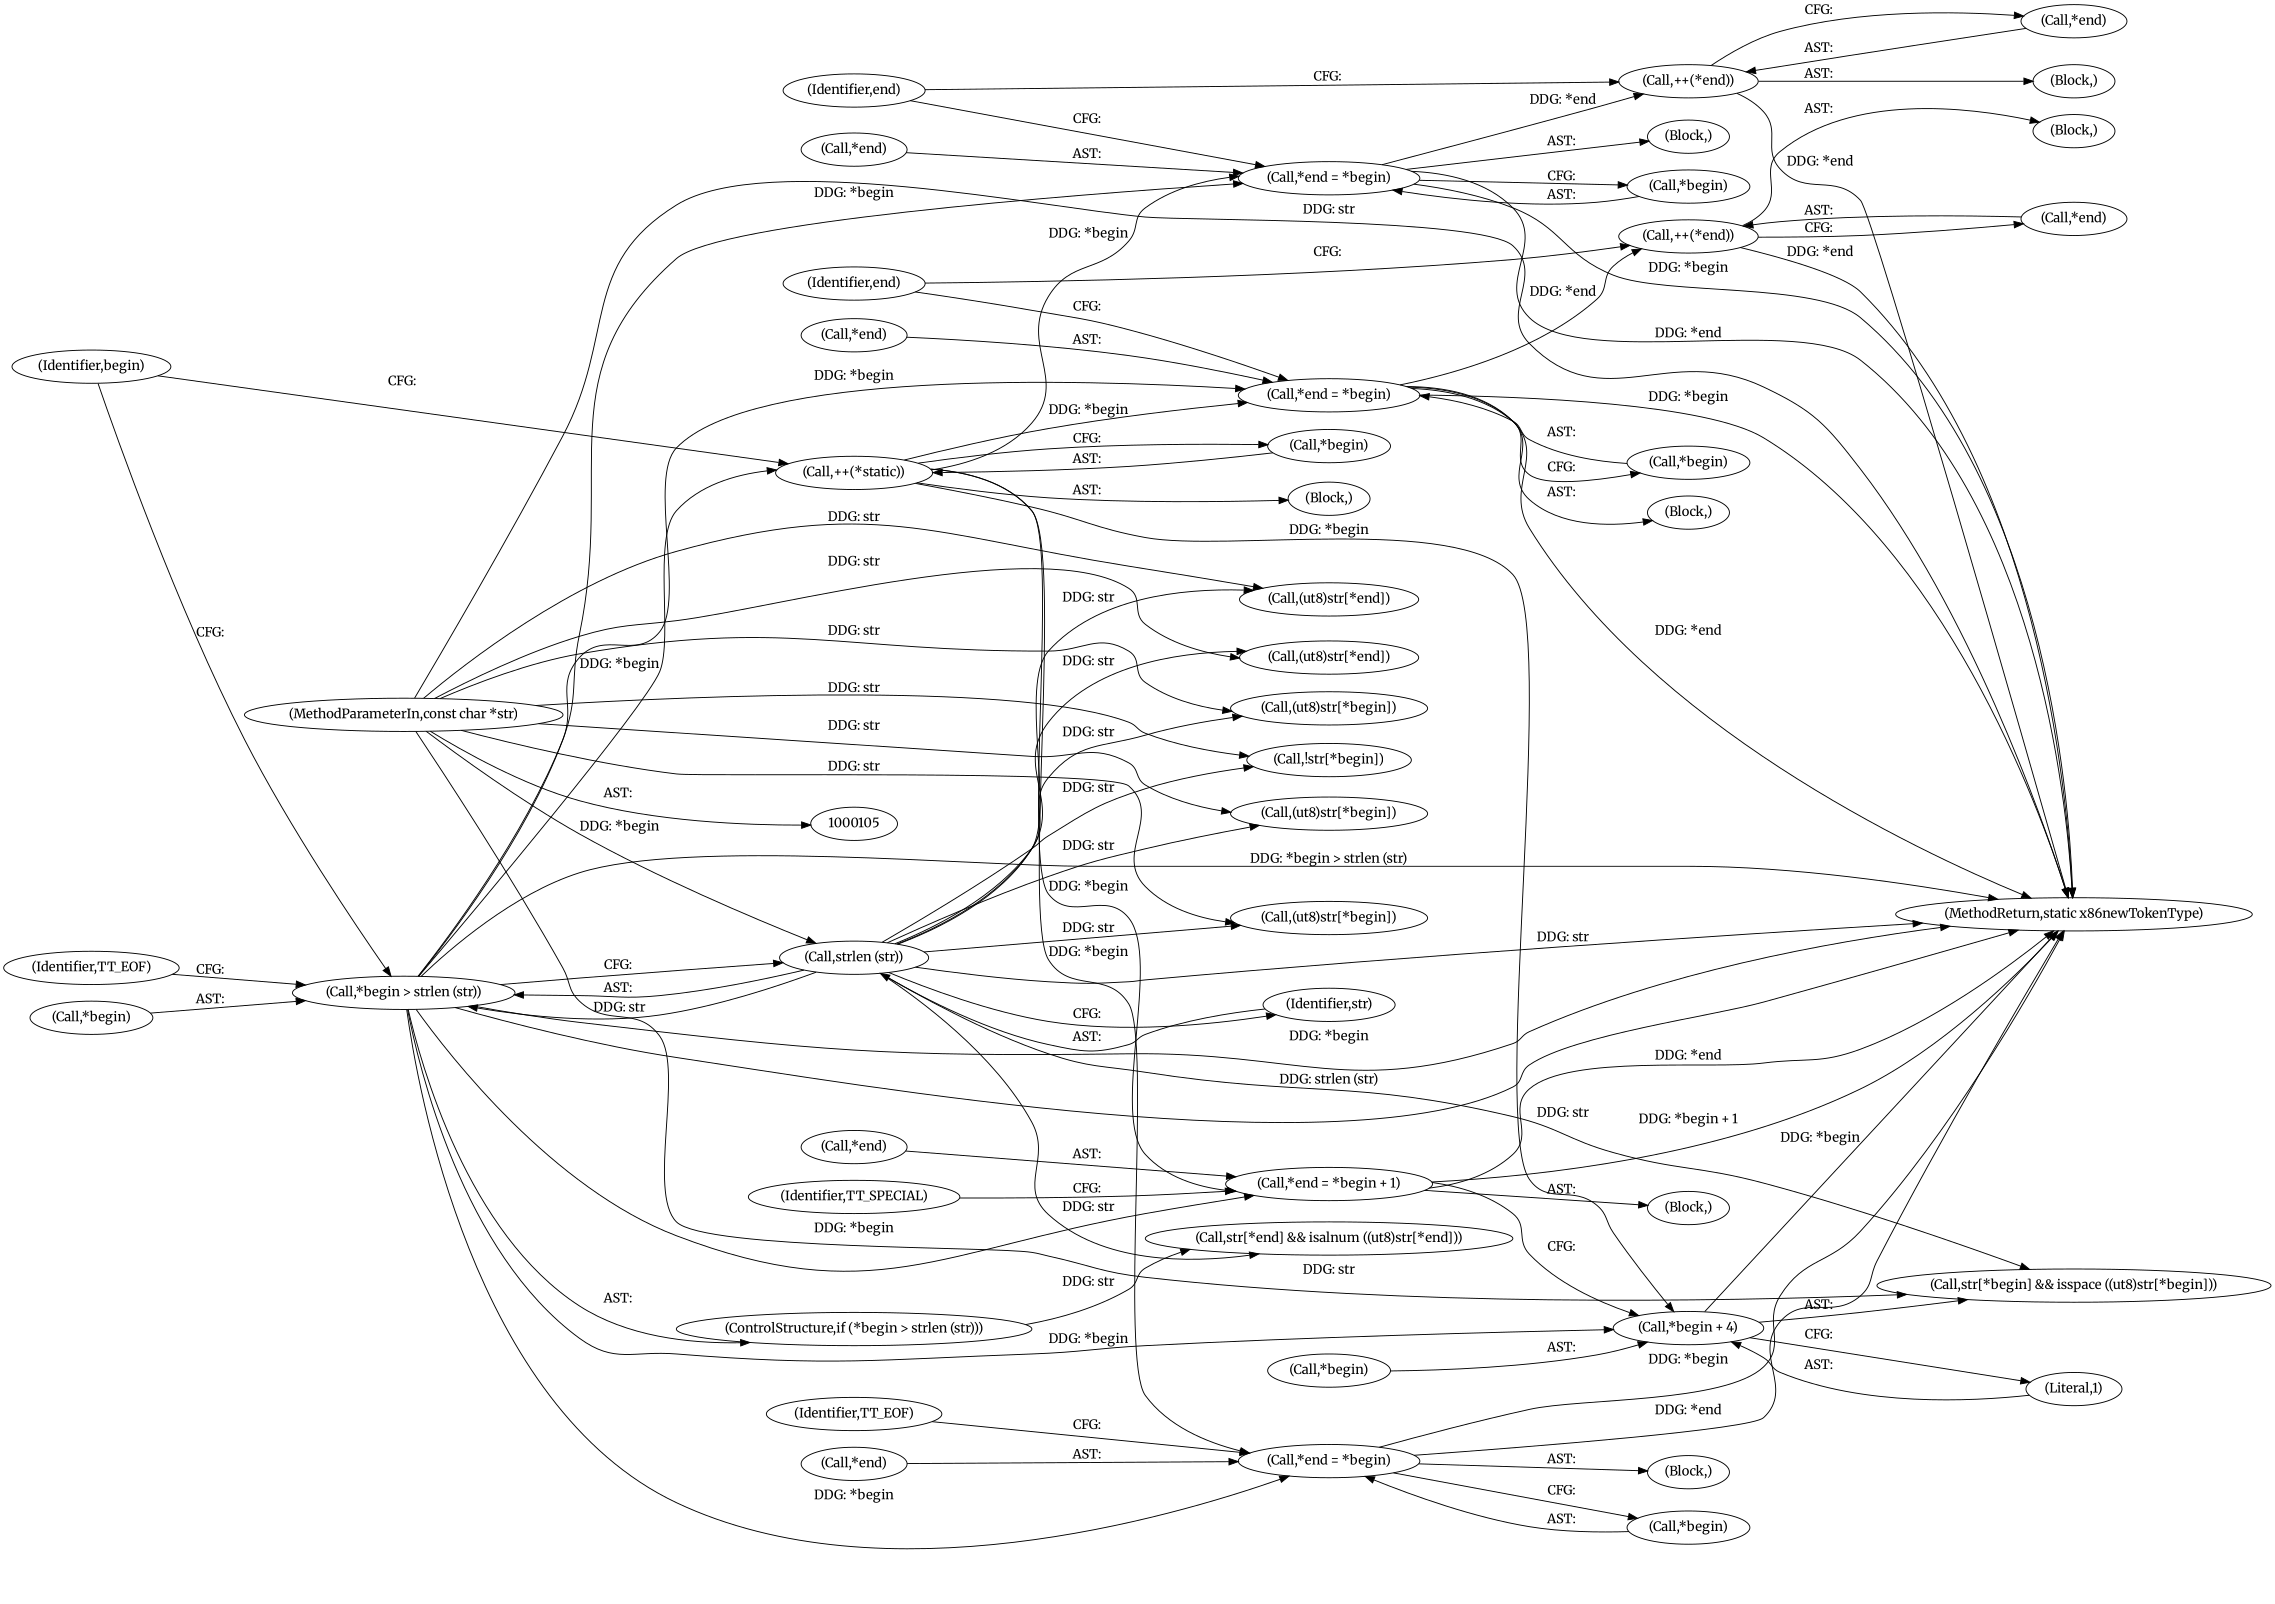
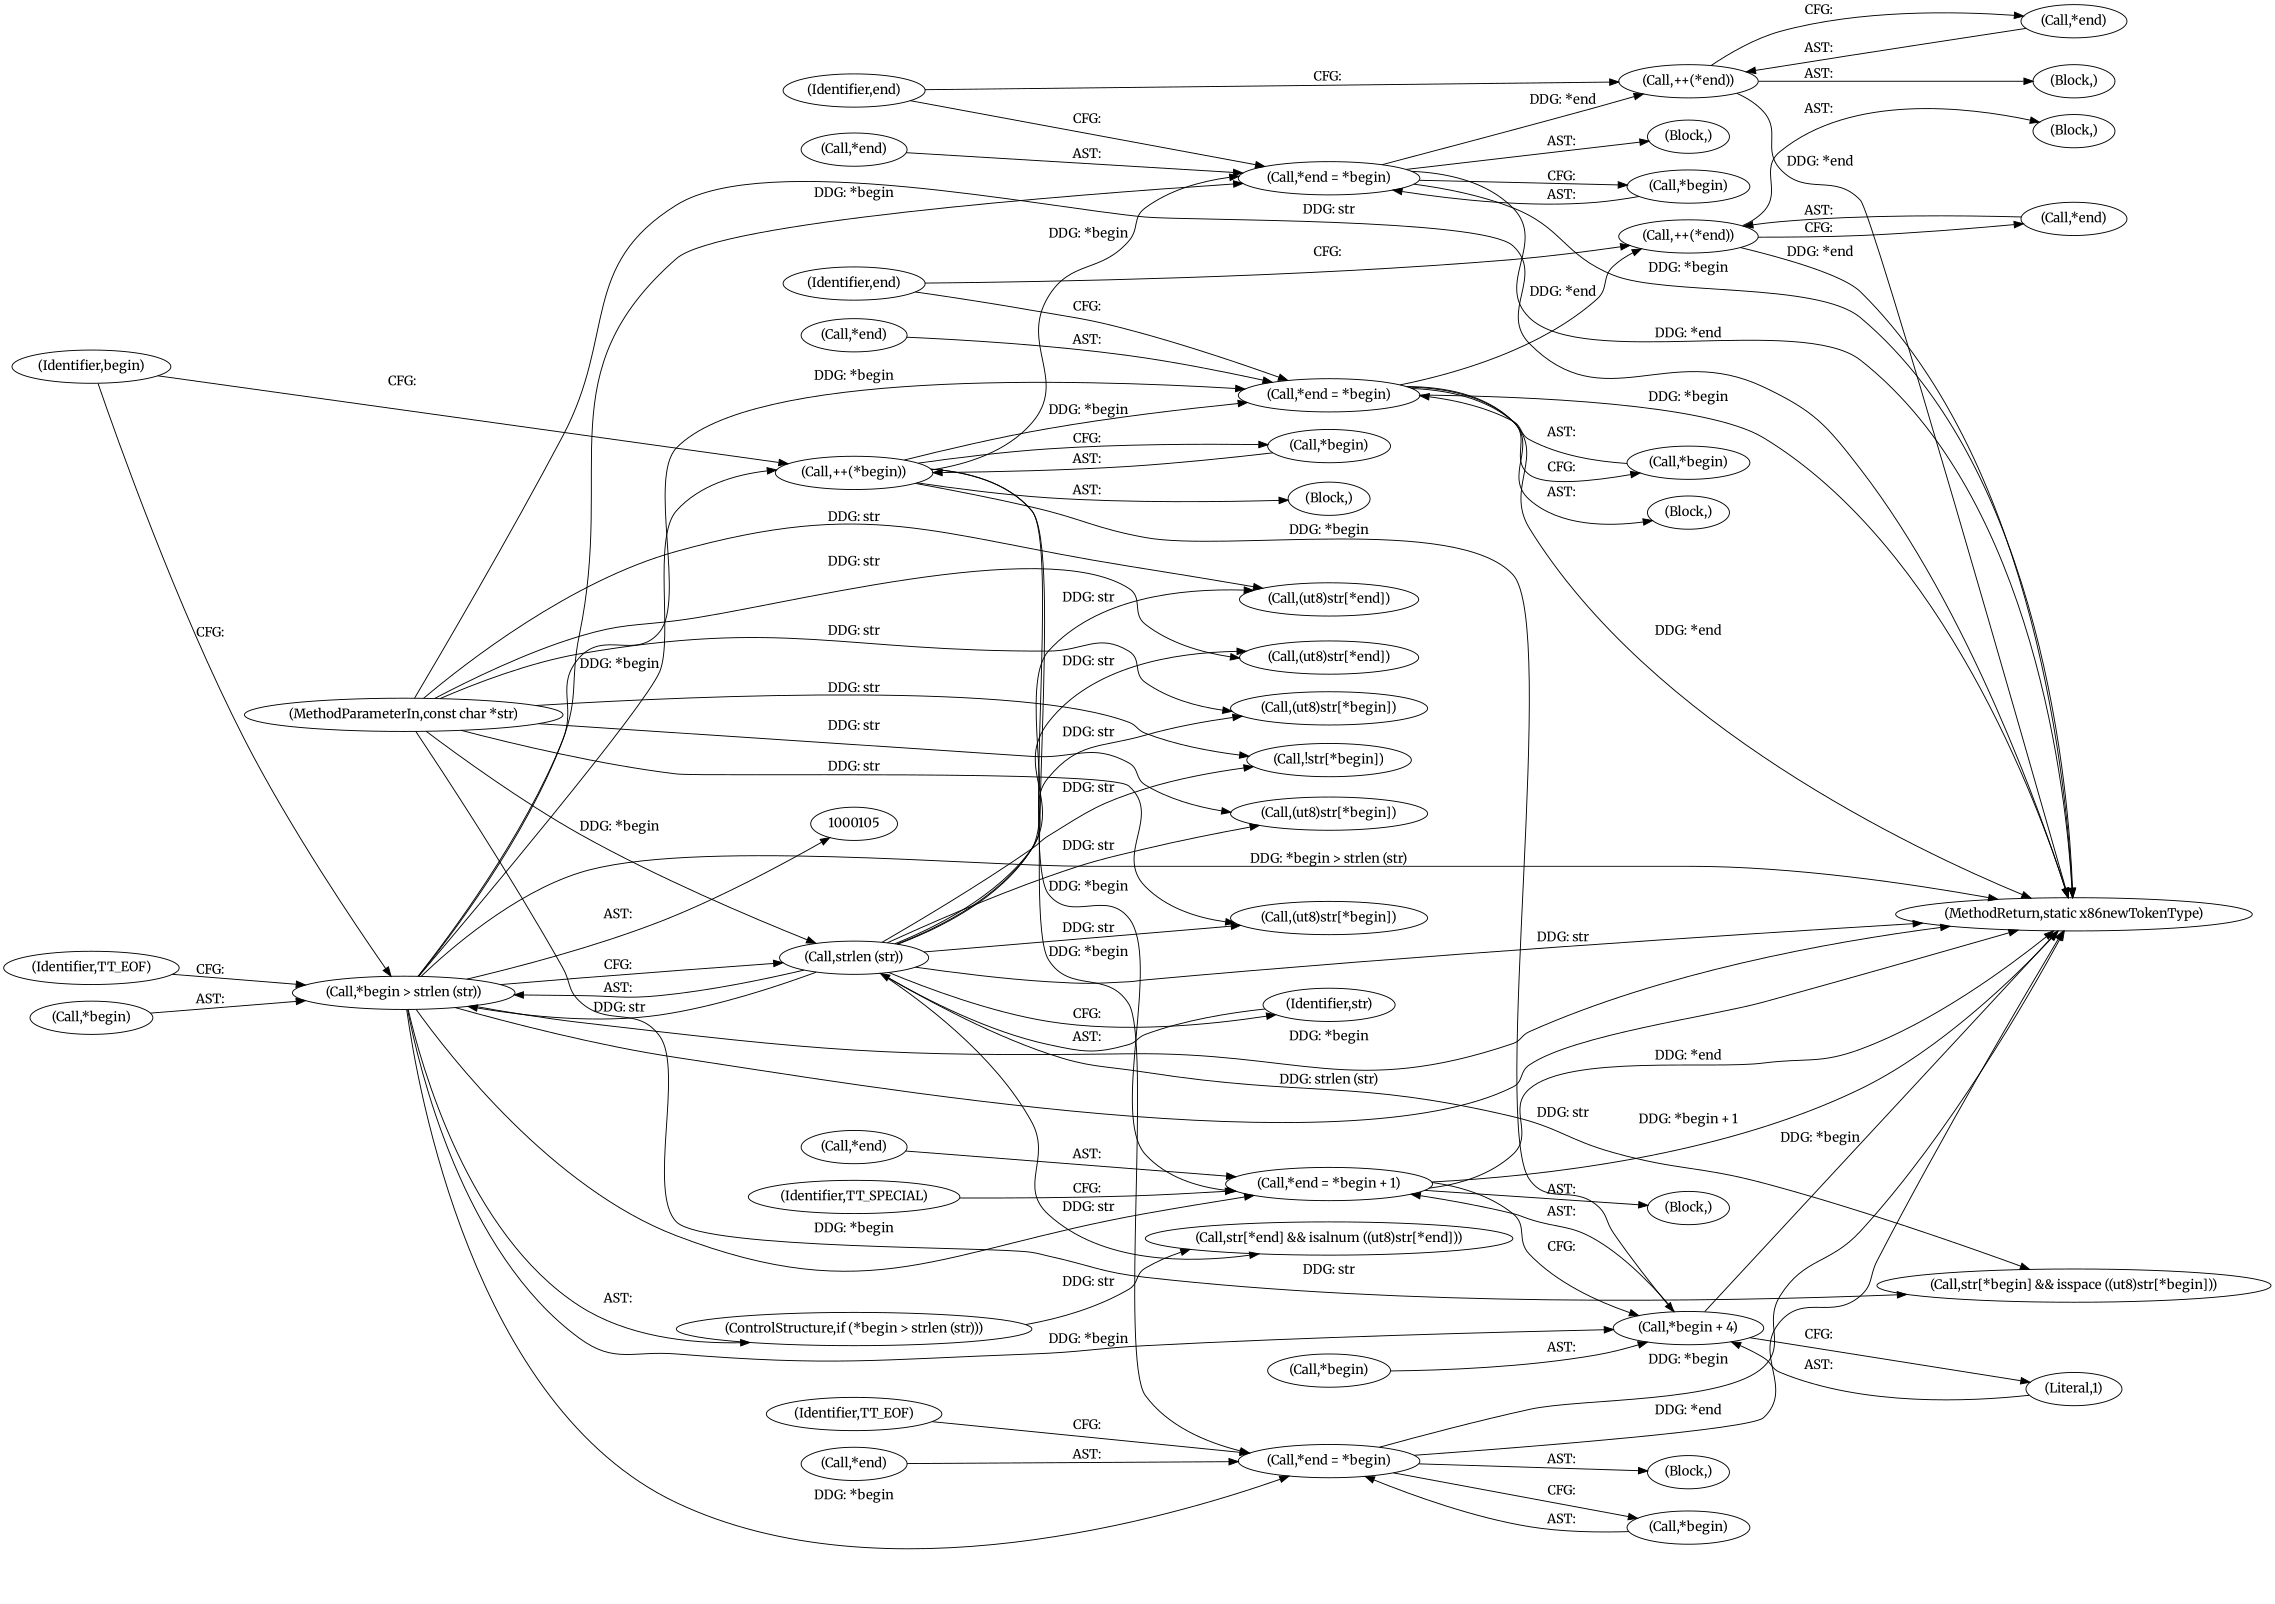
node "(Call,++(*static))": label "(Call,++(*static))" -> "(Call,++(*begin))"
edge "(MethodParameterIn,const char *str)" -> "1000105": now "(Call,*begin > strlen (str))" -> "1000105"
edge "(Call,*begin + 4)" -> "(Call,str[*begin] && isspace ((ut8)str[*begin]))": now "(Call,*begin + 4)" -> "(Call,*end = *begin + 1)"
